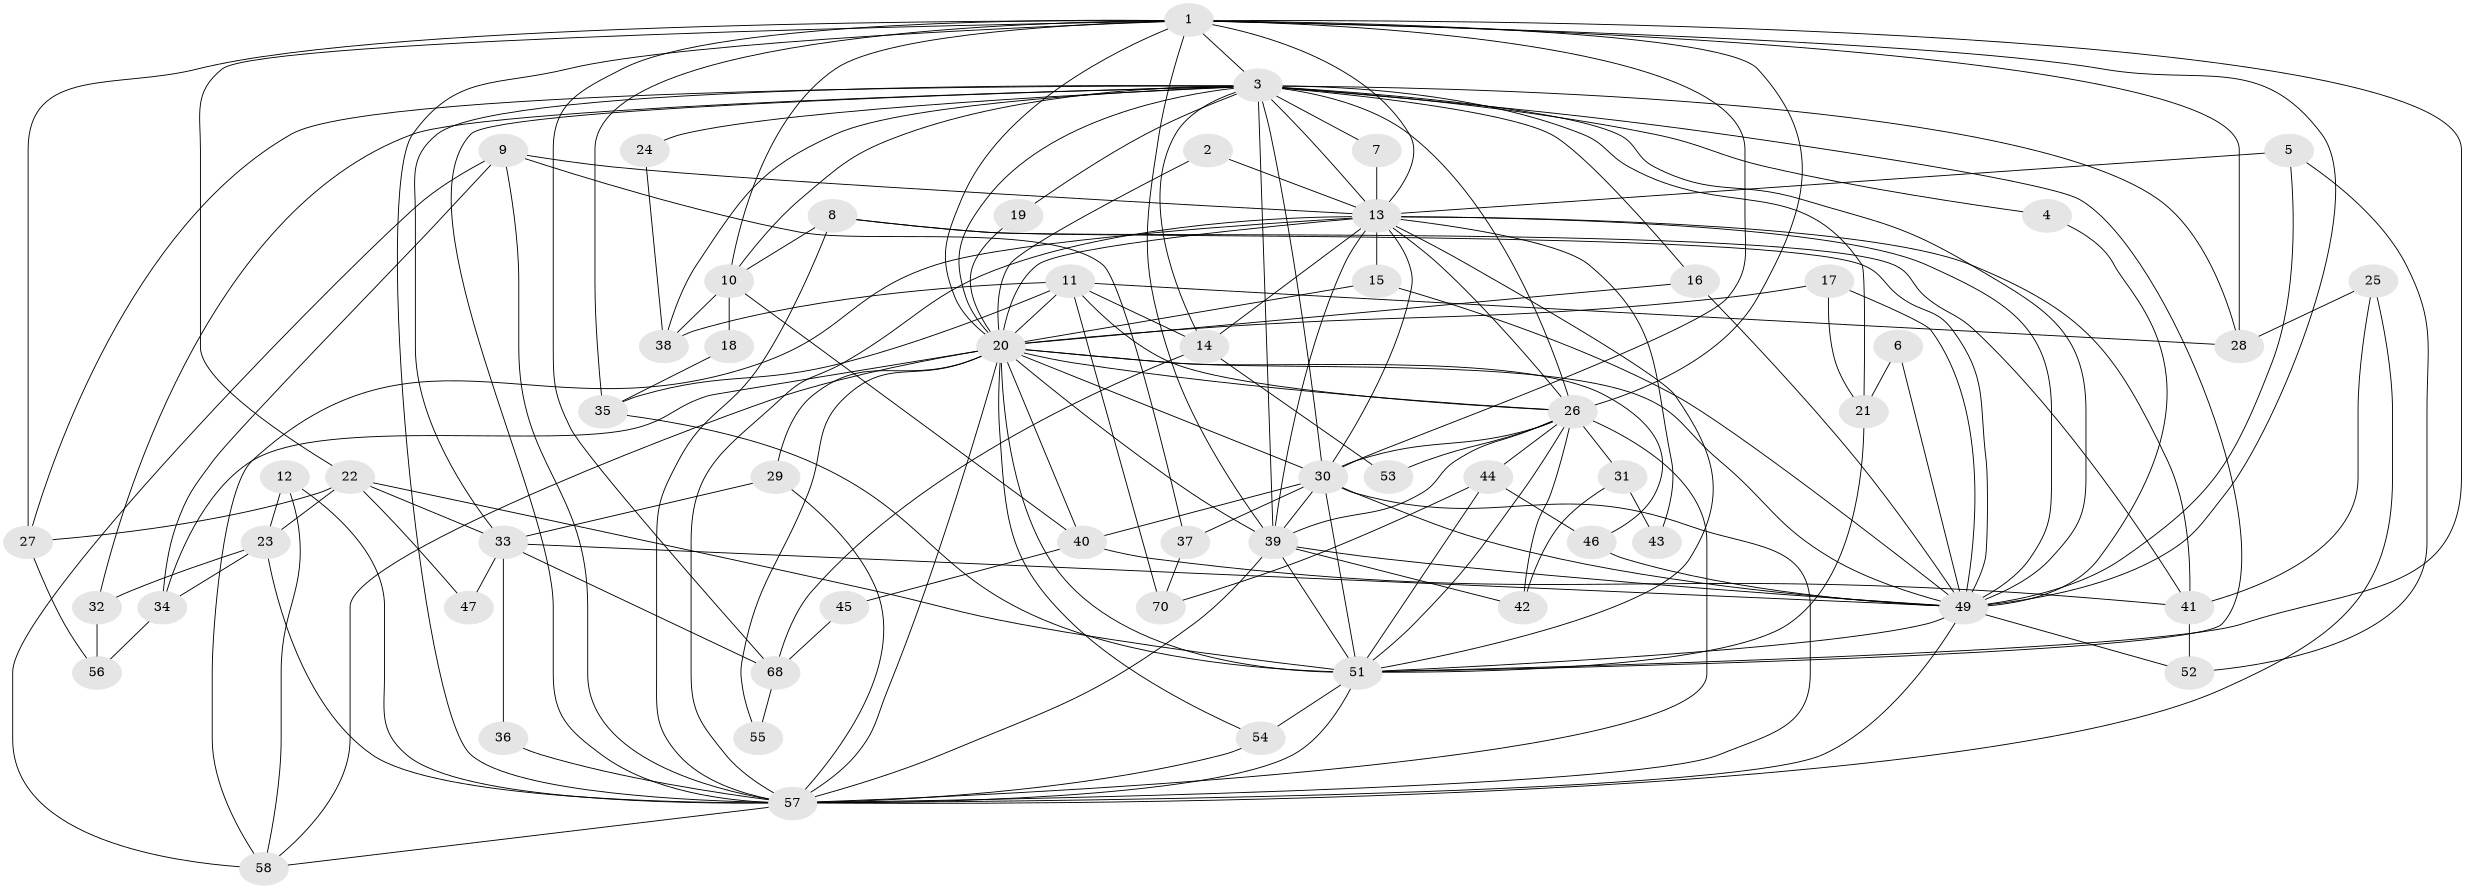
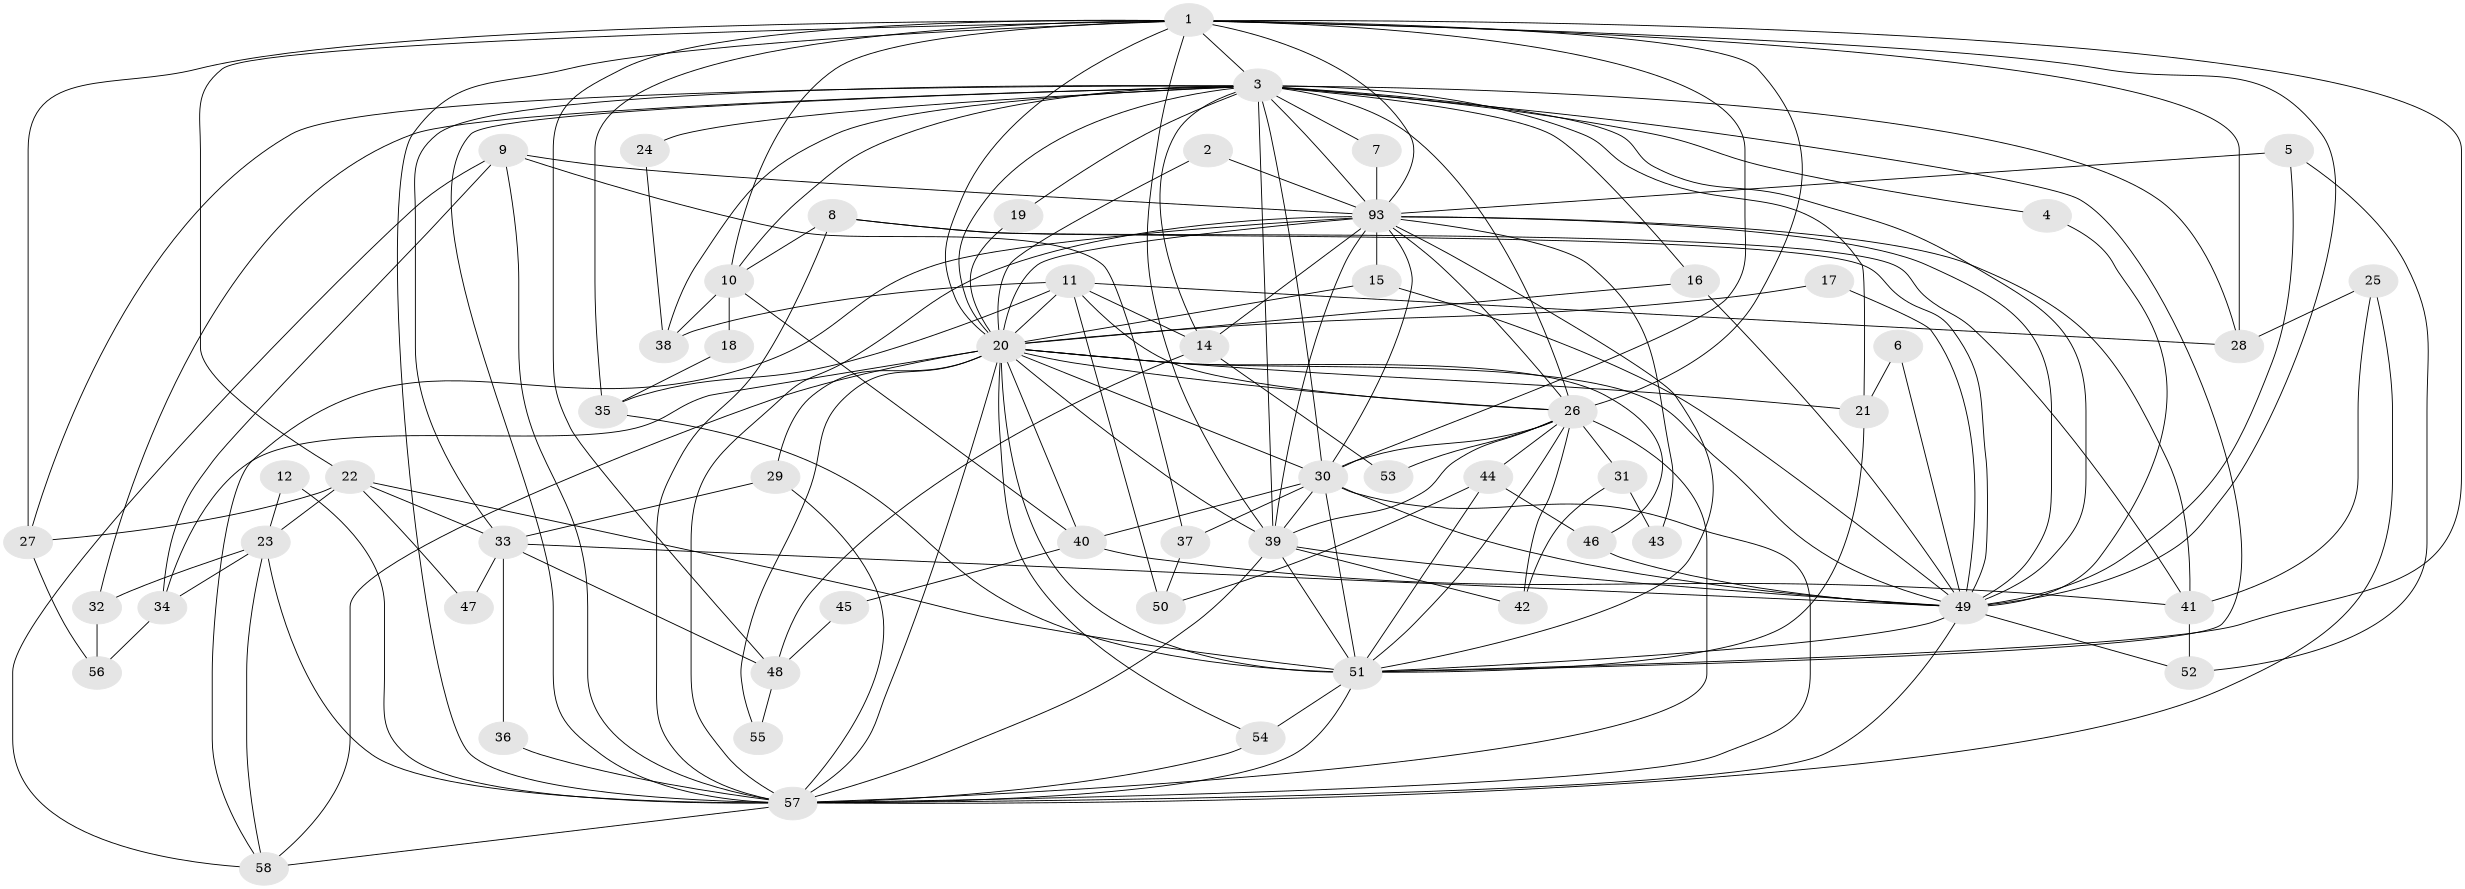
node "13": label "13" -> "93"
edge "17" -- "21": now "20" -- "21"
node "70": label "70" -> "50"
edge "12" -- "58": now "23" -- "58"
node "68": label "68" -> "48"
